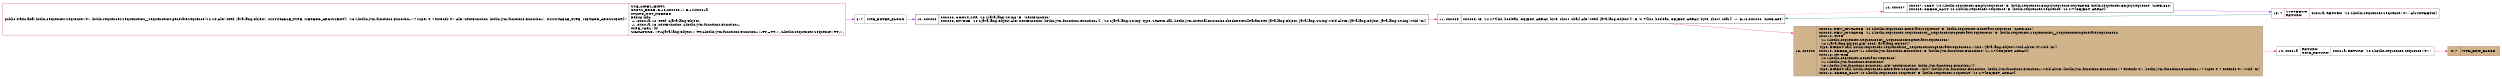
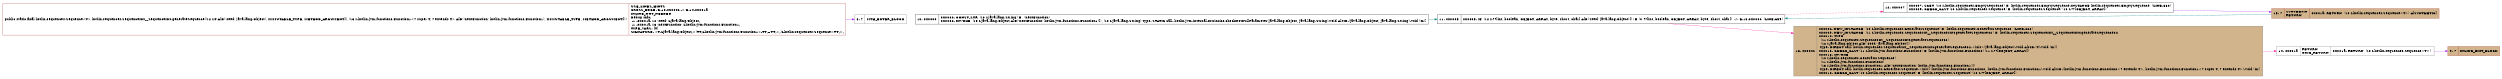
node "15: ?": fillcolor white -> tan
edge "8: ?" -> "10: 0x0000": removed
edge "10: 0x0000" -> "11: 0x0005": color deeppink -> teal
edge "14: 0x001a" -> "9: ?": color deeppink -> purple
node "9: ?": text "MTH_EXIT_BLOCK" -> "INLINE_EXIT_BLOCK"
